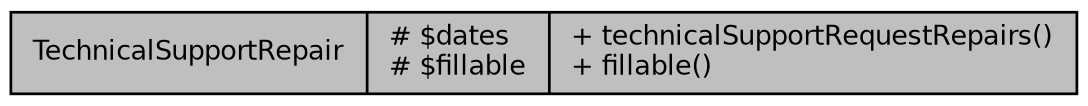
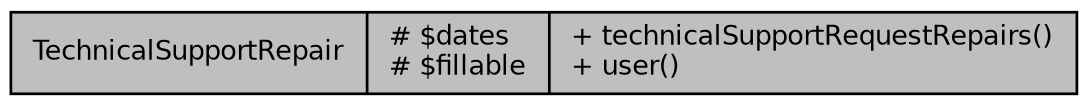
node "TechnicalSupportRepair": text "+ fillable()" -> "+ user()"
